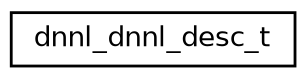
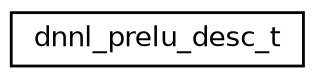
node "dnnl_dnnl_desc_t": label "dnnl_dnnl_desc_t" -> "dnnl_prelu_desc_t"
